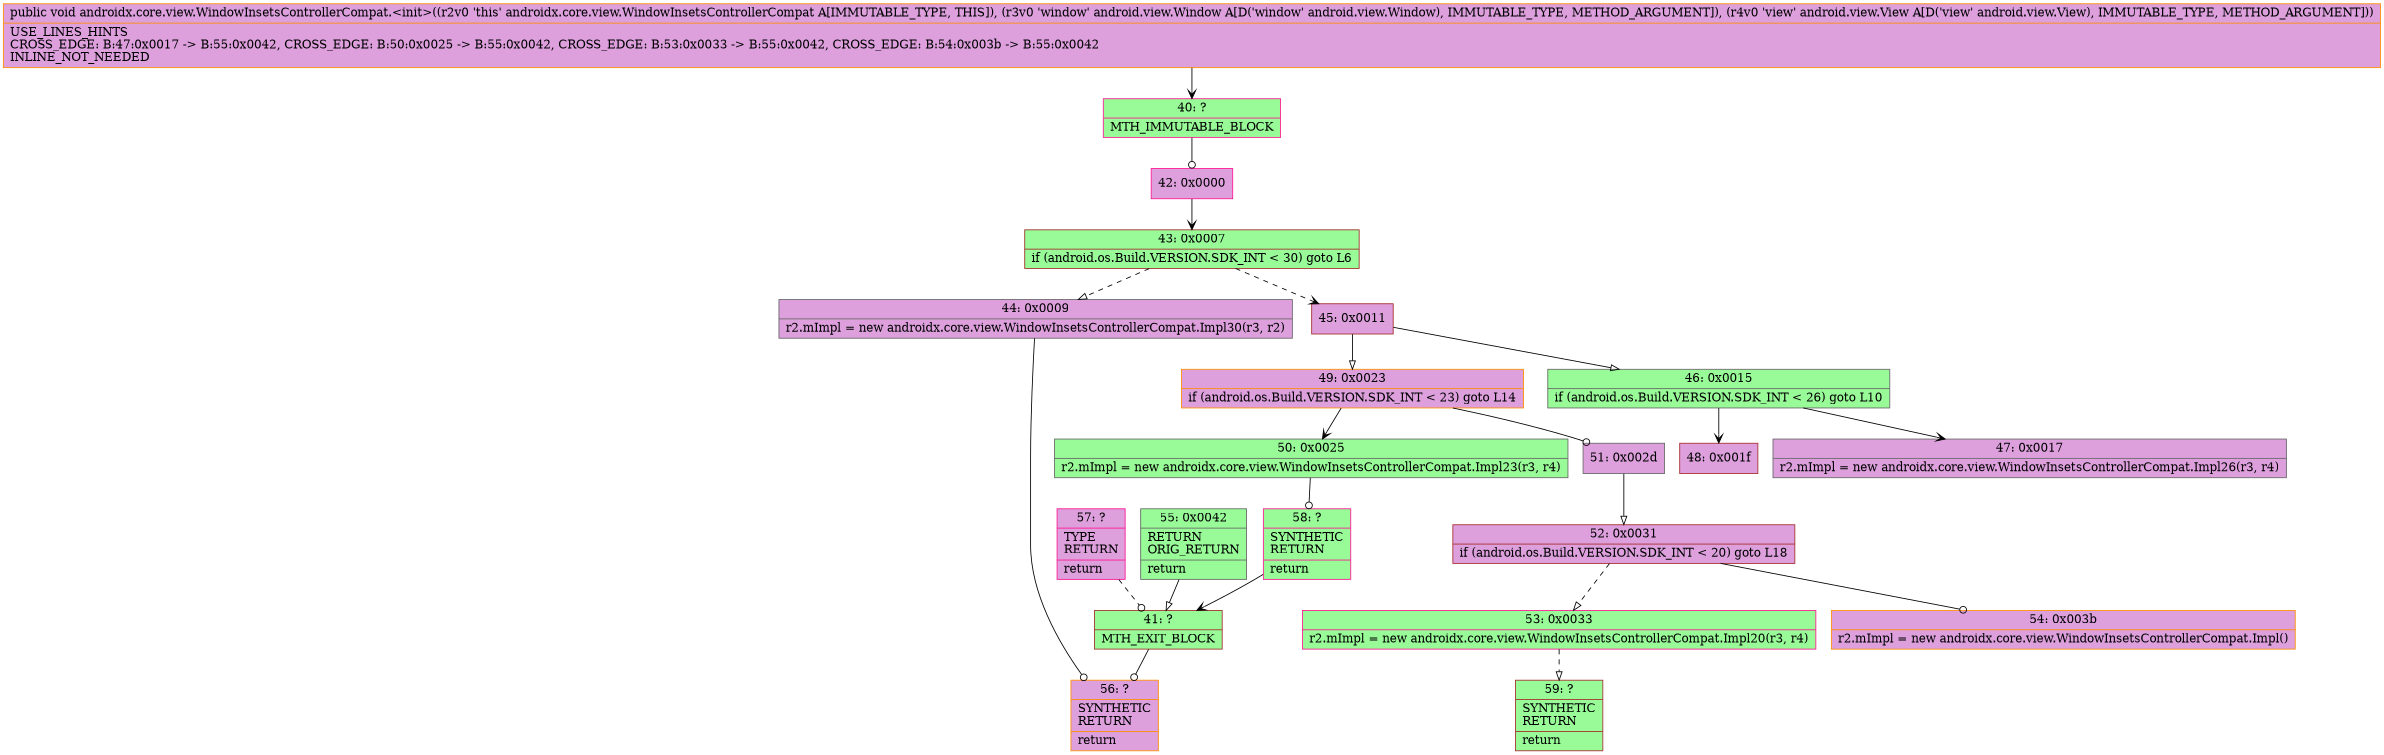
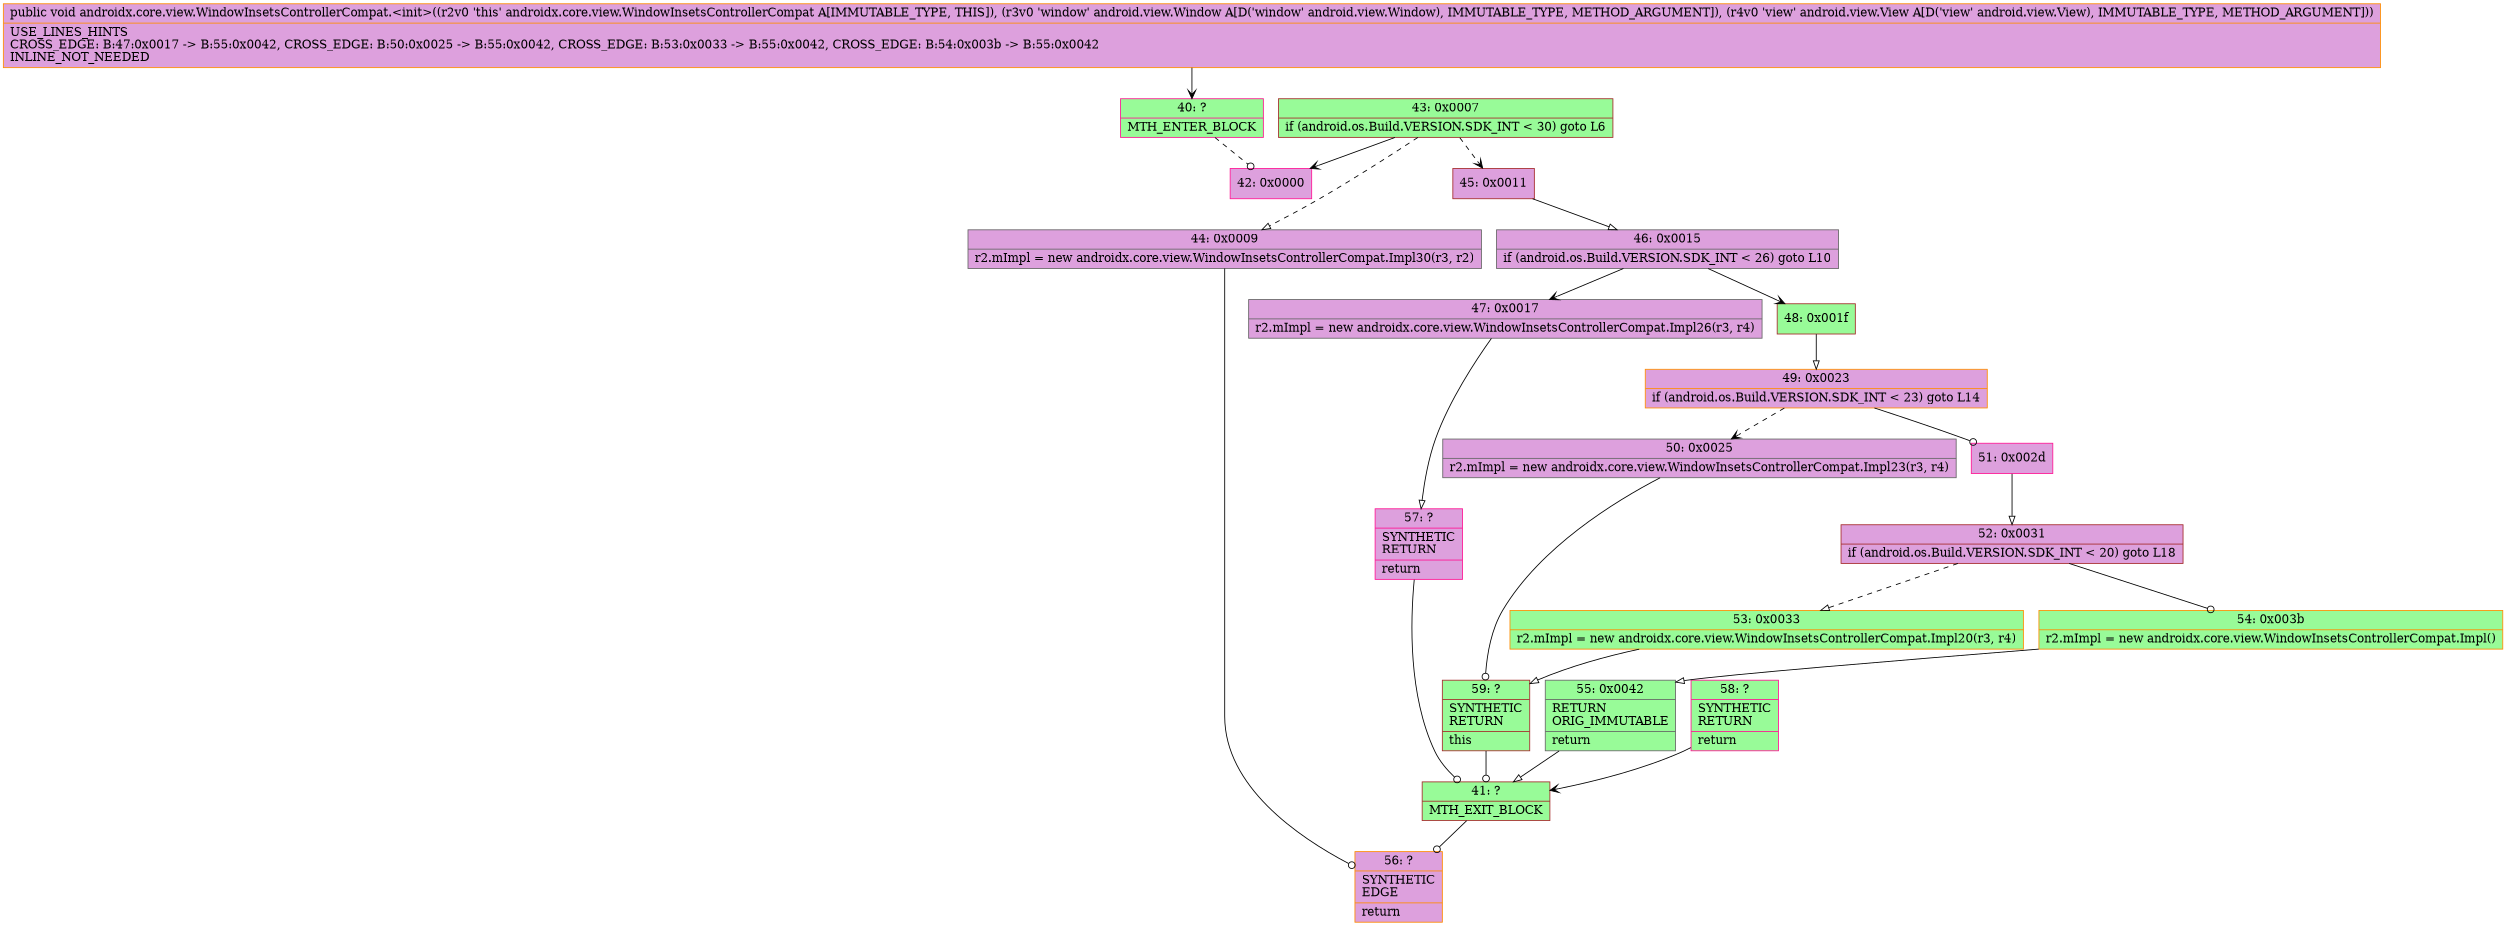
node "40: ?": text "MTH_IMMUTABLE_BLOCK" -> "MTH_ENTER_BLOCK"
edge "40: ?" -> "42: 0x0000": style solid -> dashed
edge "42: 0x0000" -> "43: 0x0007": reversed
edge "45: 0x0011" -> "49: 0x0023": now "48: 0x001f" -> "49: 0x0023"
node "46: 0x0015": fillcolor palegreen -> plum
edge "47: 0x0017" -> "57: ?": added
edge "49: 0x0023" -> "50: 0x0025": style solid -> dashed
node "50: 0x0025": fillcolor palegreen -> plum
node "51: 0x002d": color gray40 -> deeppink
node "48: 0x001f": fillcolor plum -> palegreen
edge "50: 0x0025" -> "58: ?": now "50: 0x0025" -> "59: ?"
node "57: ?": text "TYPE" -> "SYNTHETIC"
node "55: 0x0042": text "ORIG_RETURN" -> "ORIG_IMMUTABLE"
edge "57: ?" -> "41: ?": style dashed -> solid
node "53: 0x0033": color deeppink -> darkorange
node "54: 0x003b": fillcolor plum -> palegreen
edge "53: 0x0033" -> "59: ?": style dashed -> solid
edge "54: 0x003b" -> "55: 0x0042": added
node "56: ?": text "RETURN" -> "EDGE"
node "59: ?": text "return" -> "this"
edge "59: ?" -> "41: ?": added
